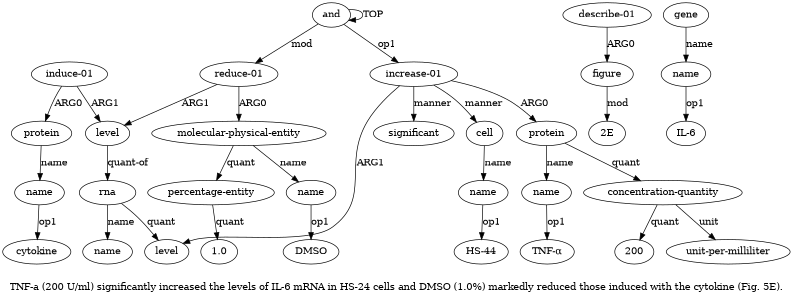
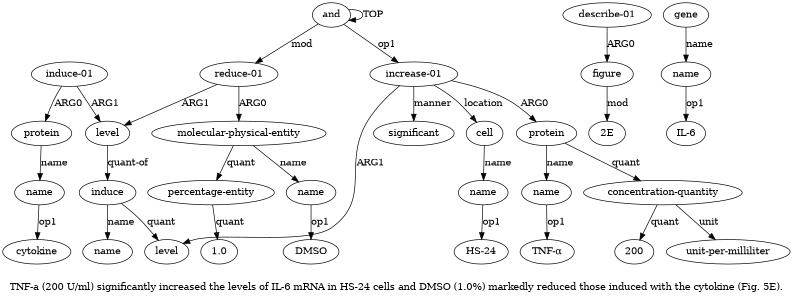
edge "increase-01" -> "cell": label "manner" -> "location"
node "rna": label "rna" -> "induce"
node "HS-44": label "HS-44" -> "HS-24"
